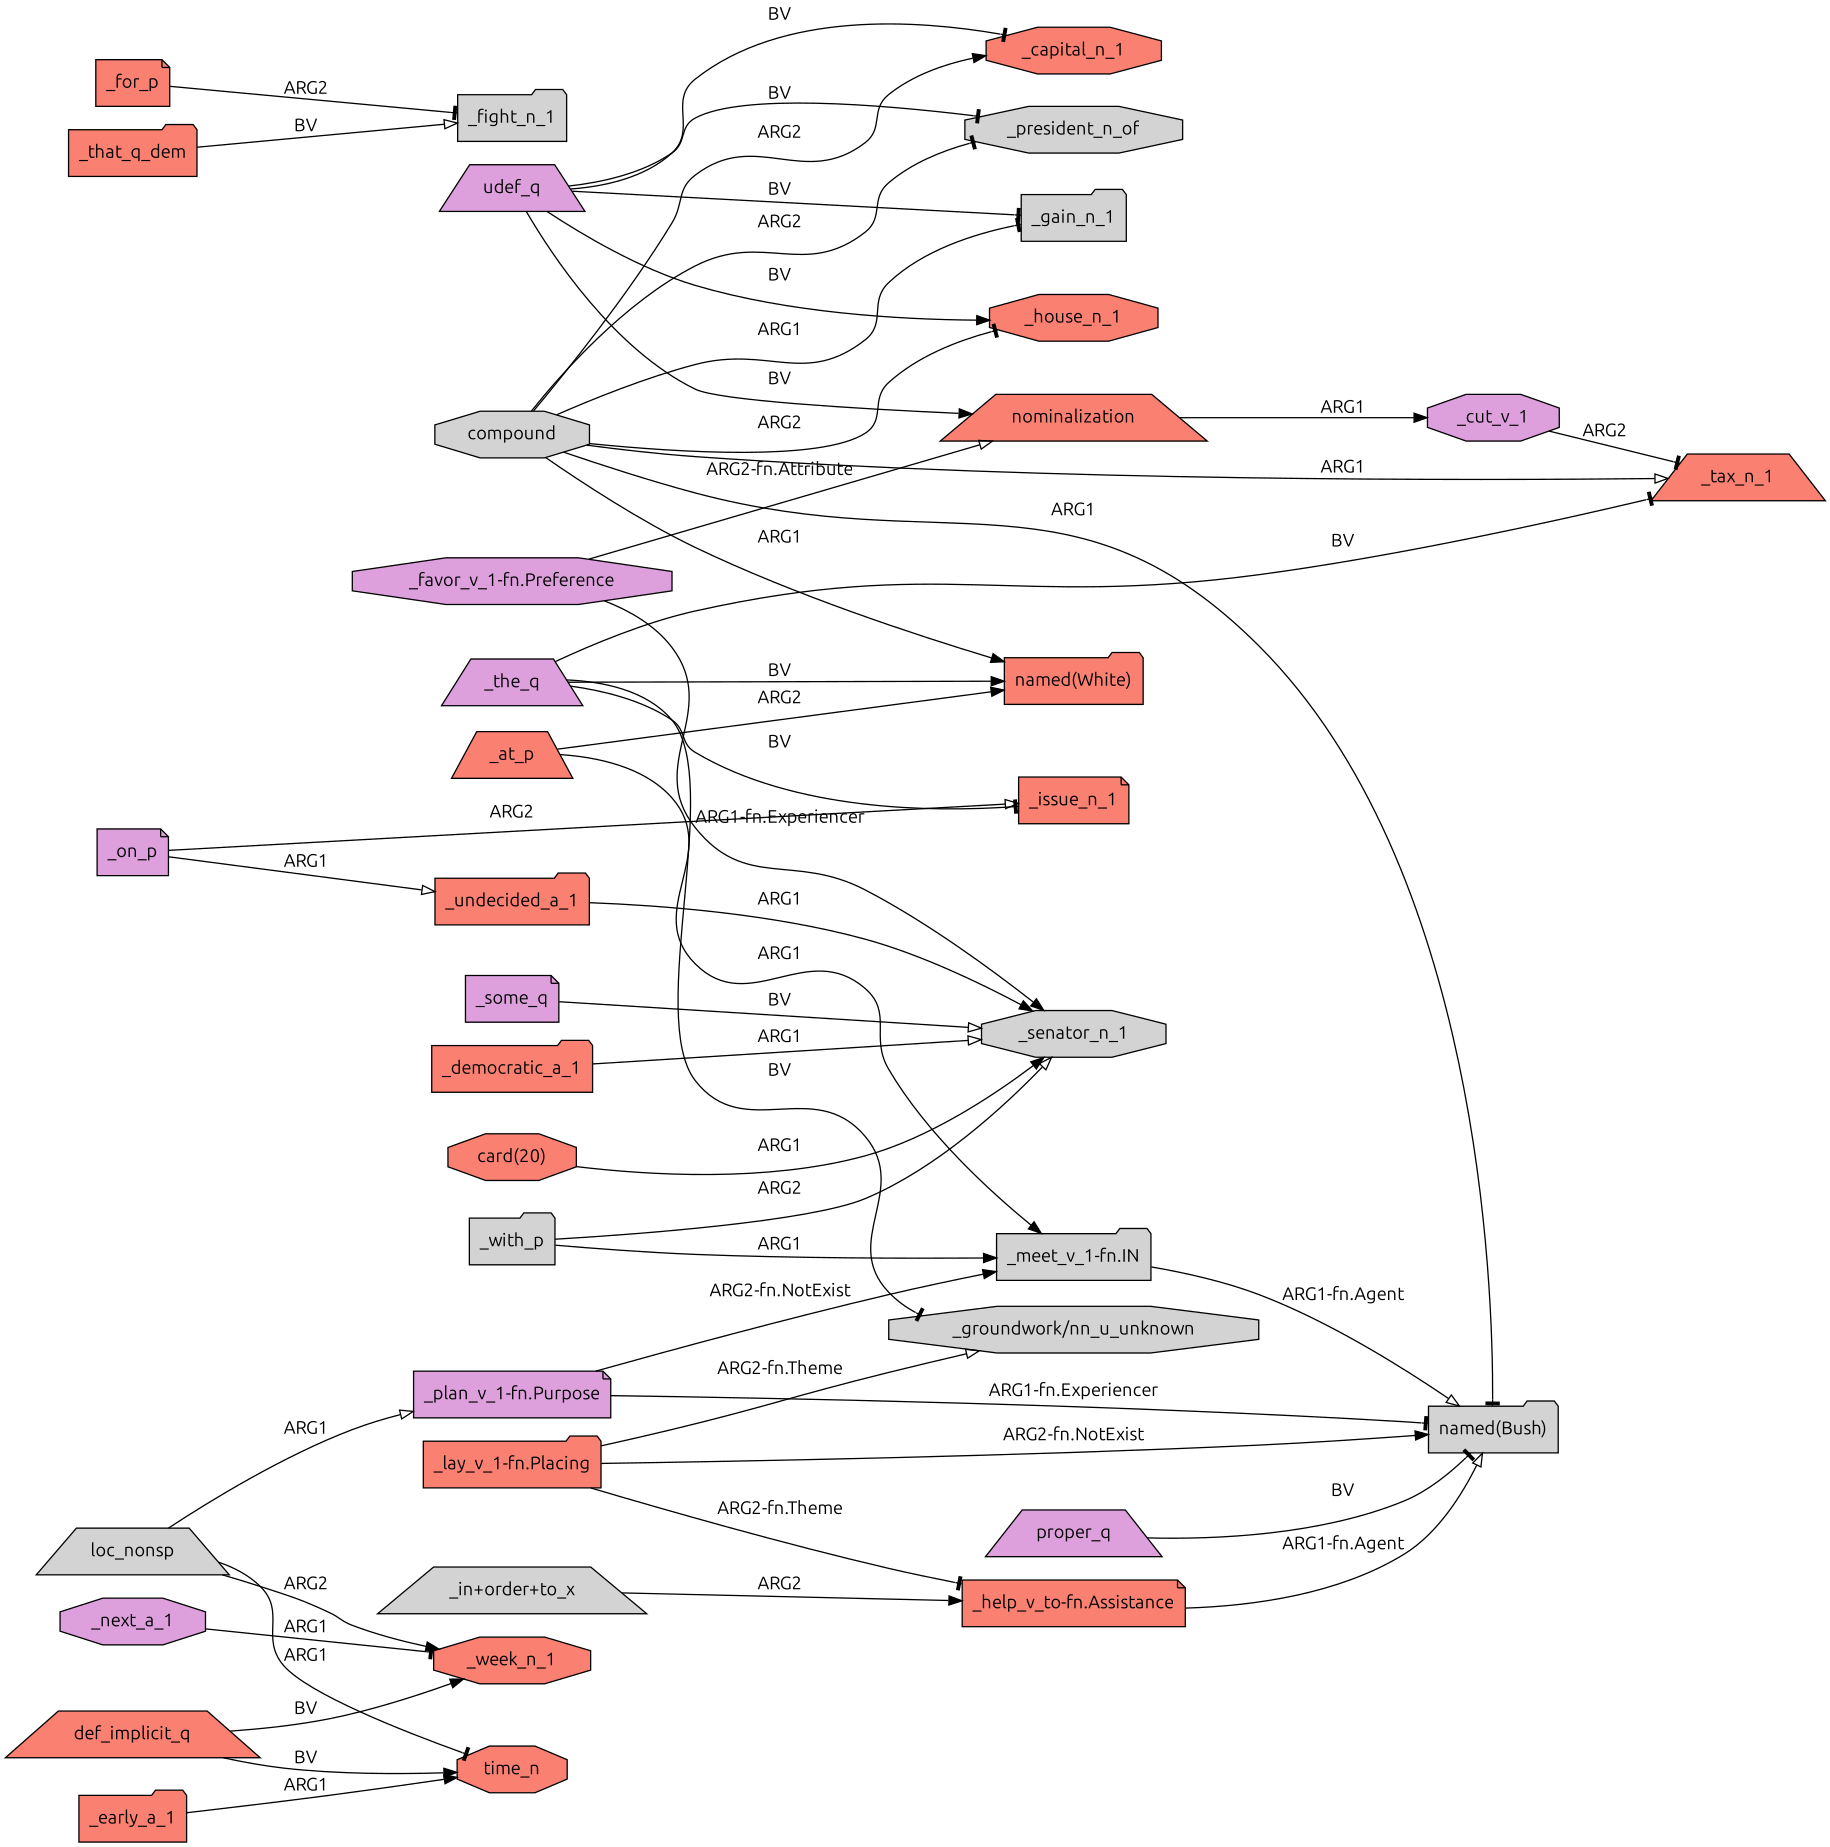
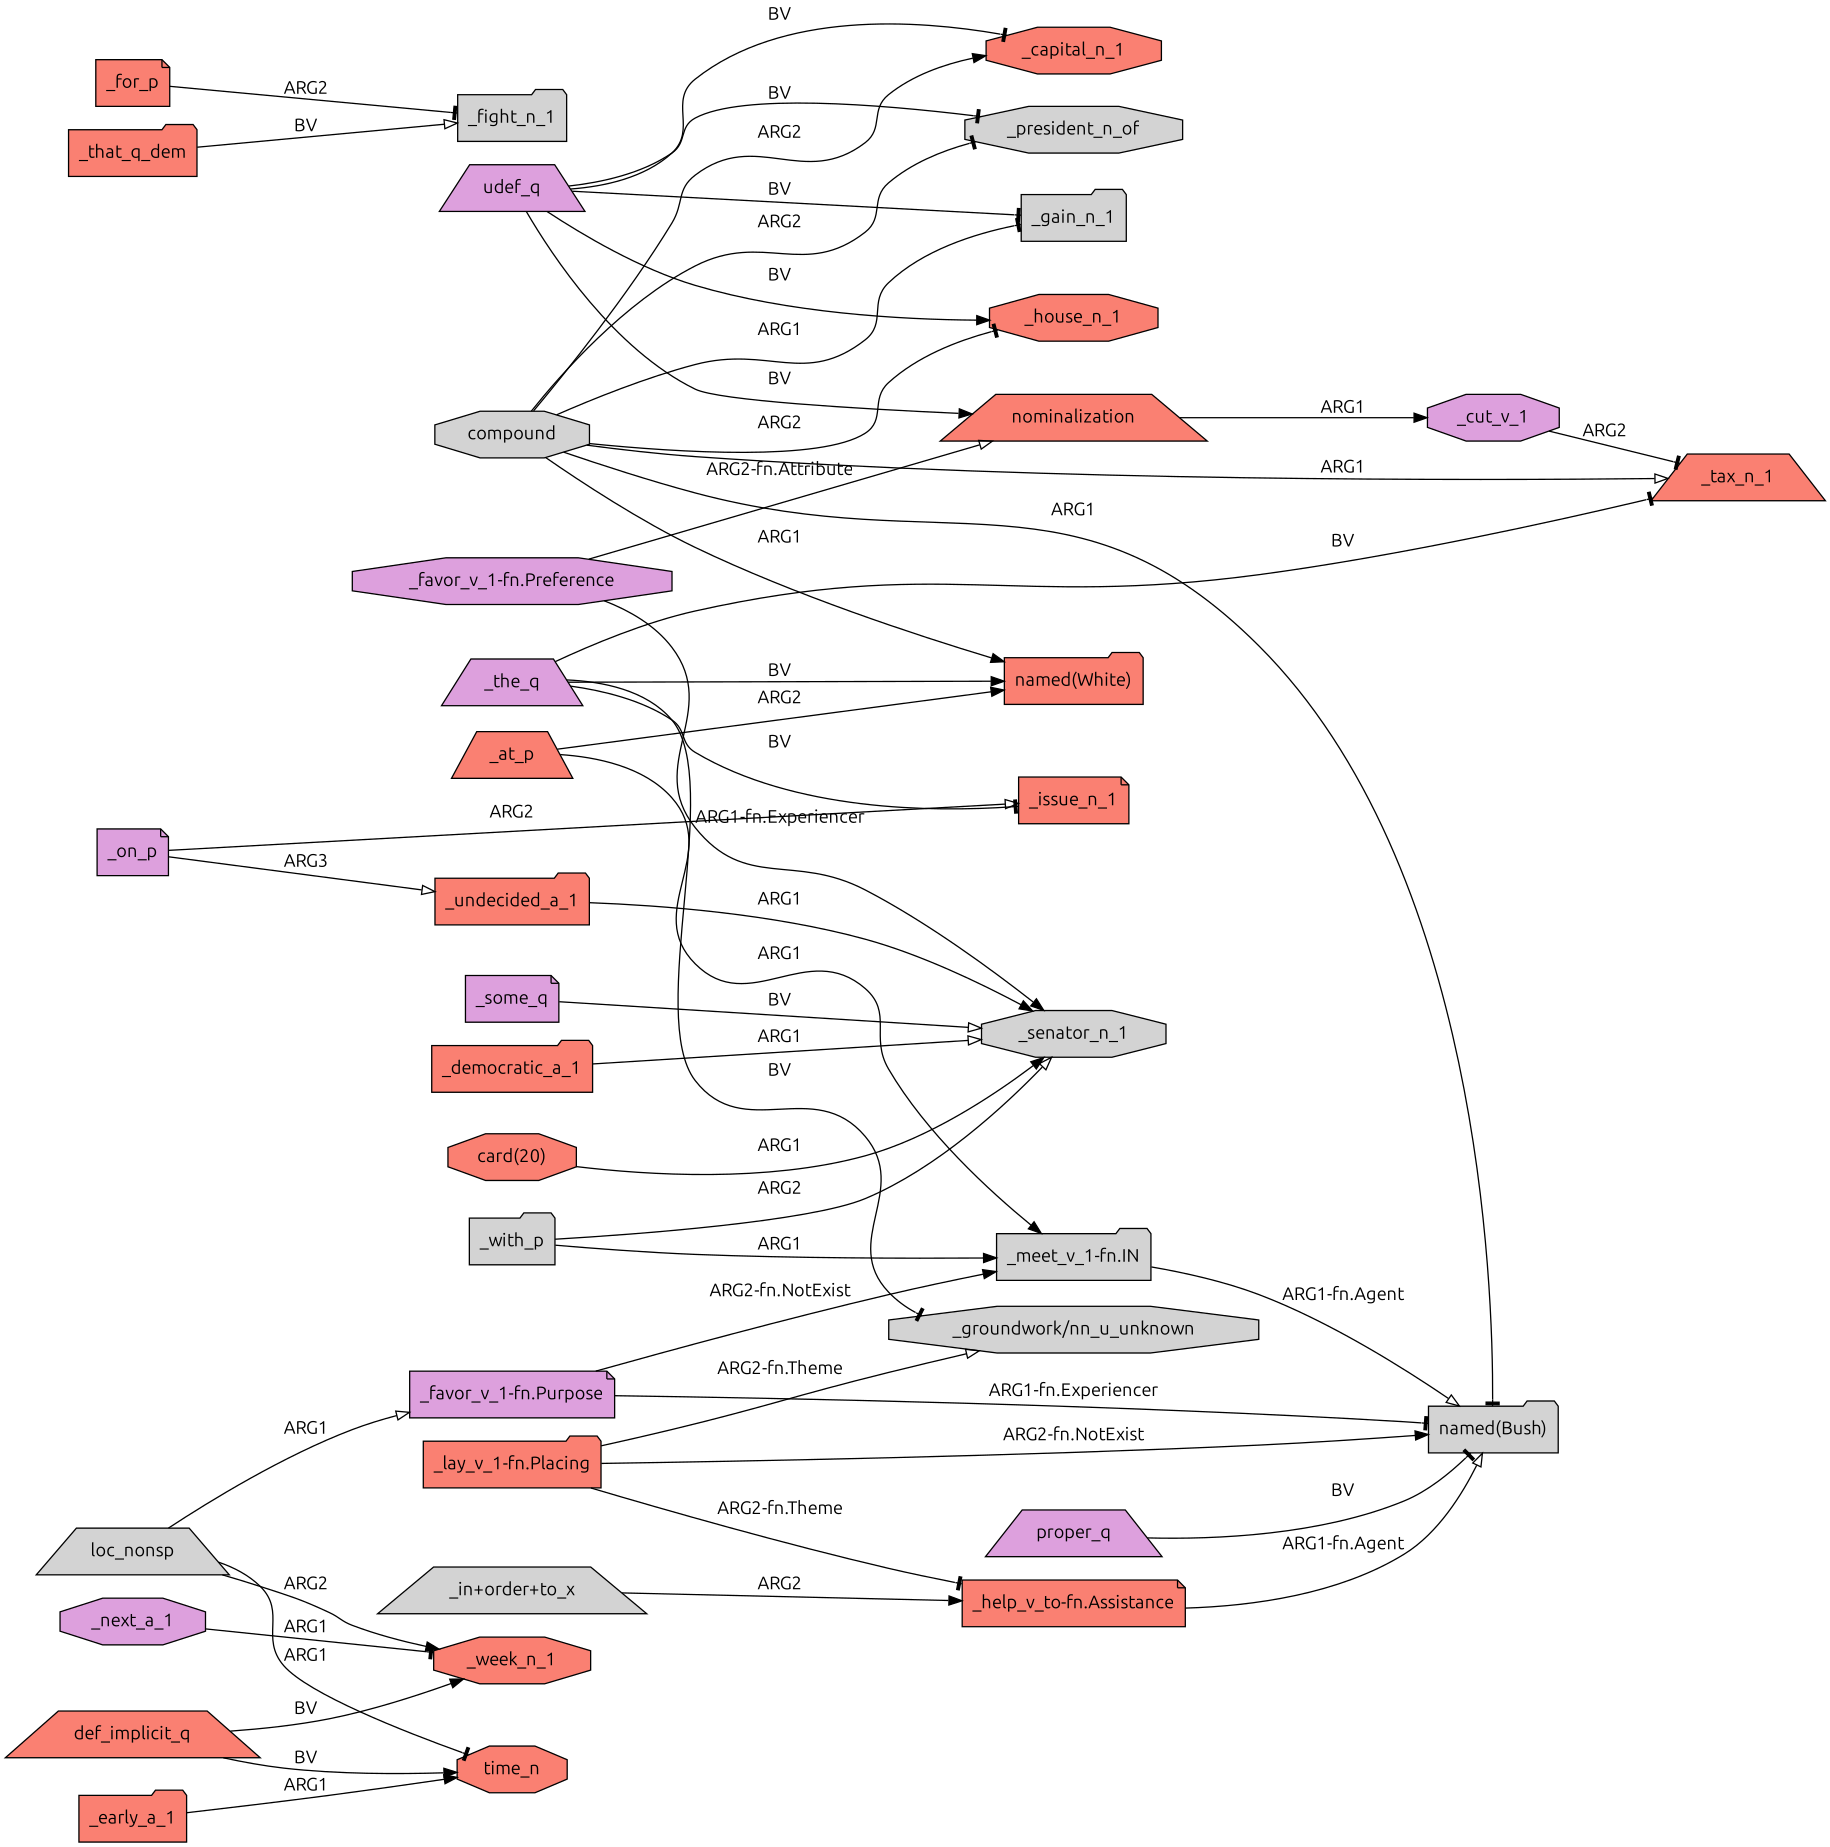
edge "_on_p" -> "_undecided_a_1": label "ARG1" -> "ARG3"
node "_plan_v_1-fn.Purpose": label "_plan_v_1-fn.Purpose" -> "_favor_v_1-fn.Purpose"
